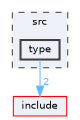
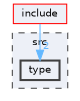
edge "type" -> "include": reversed
